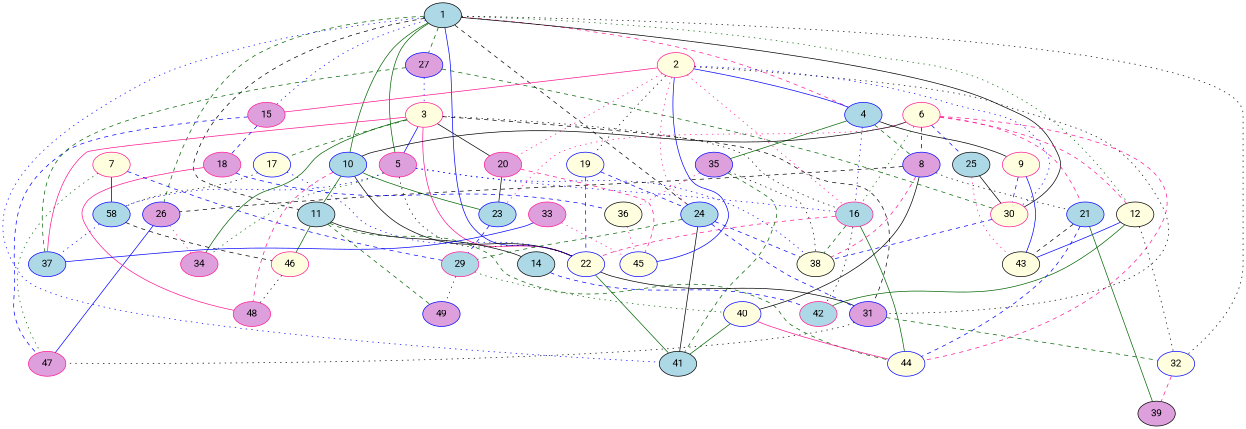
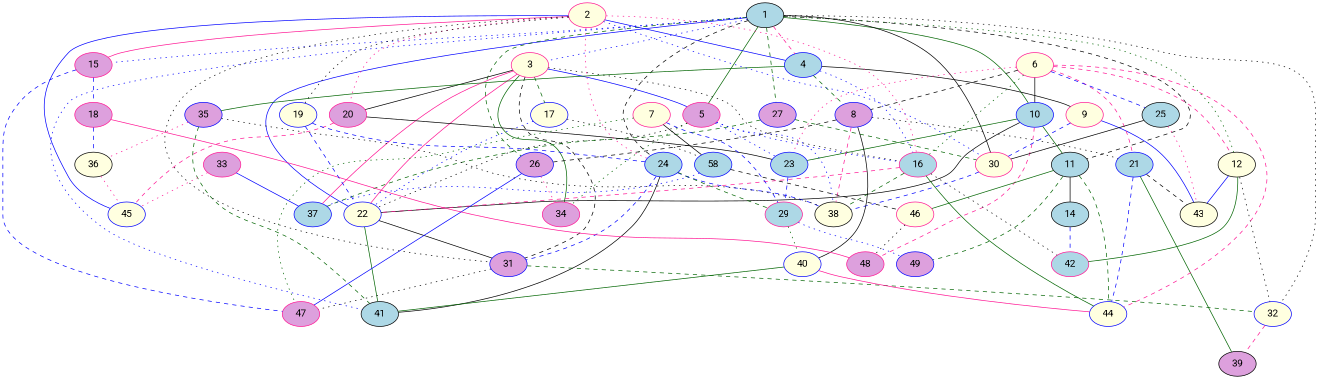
edge "27" -- "3": now "1" -- "3"
edge "5" -- "58": now "5" -- "23"
